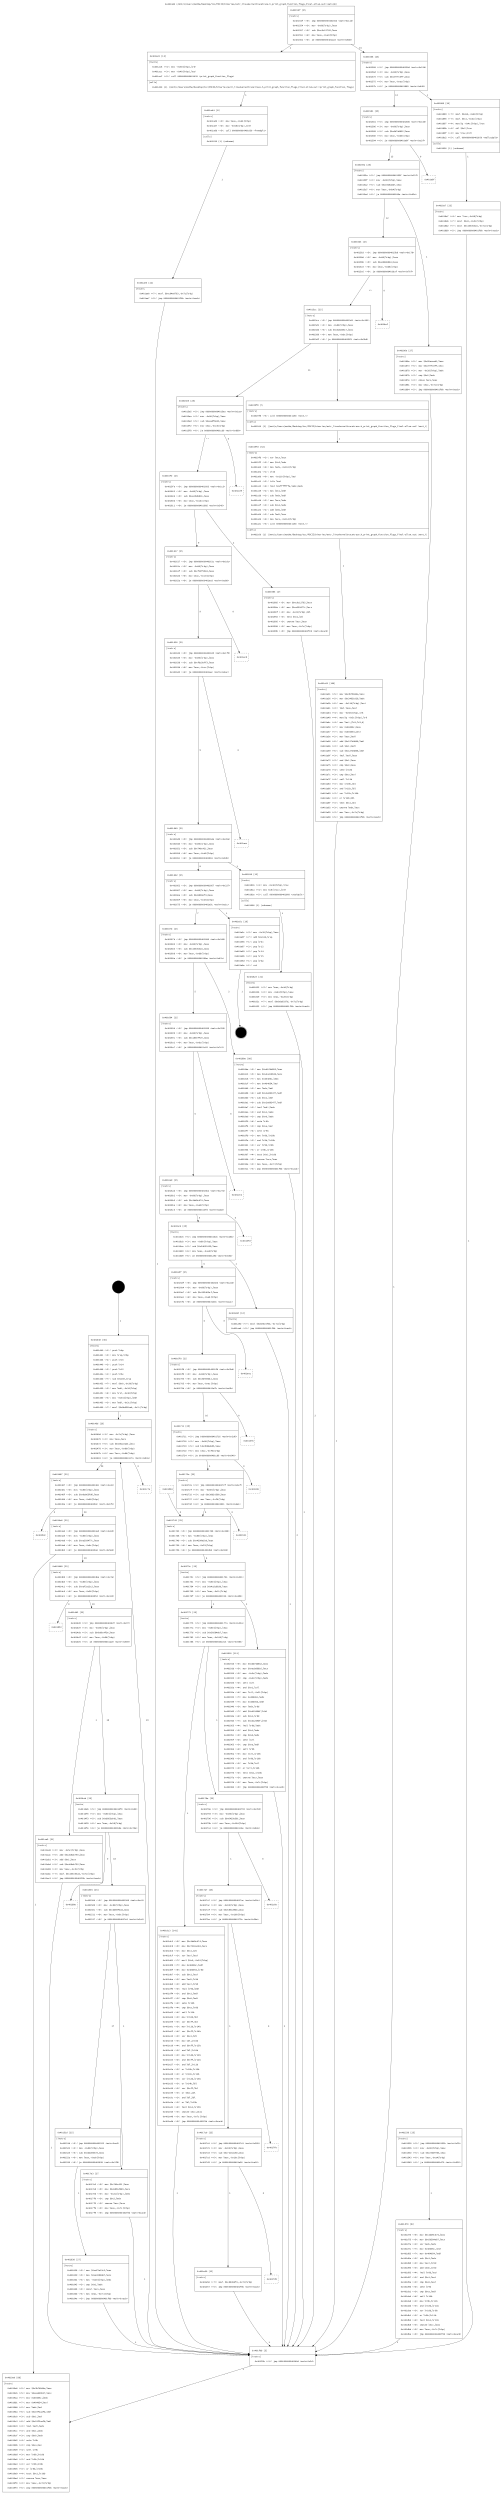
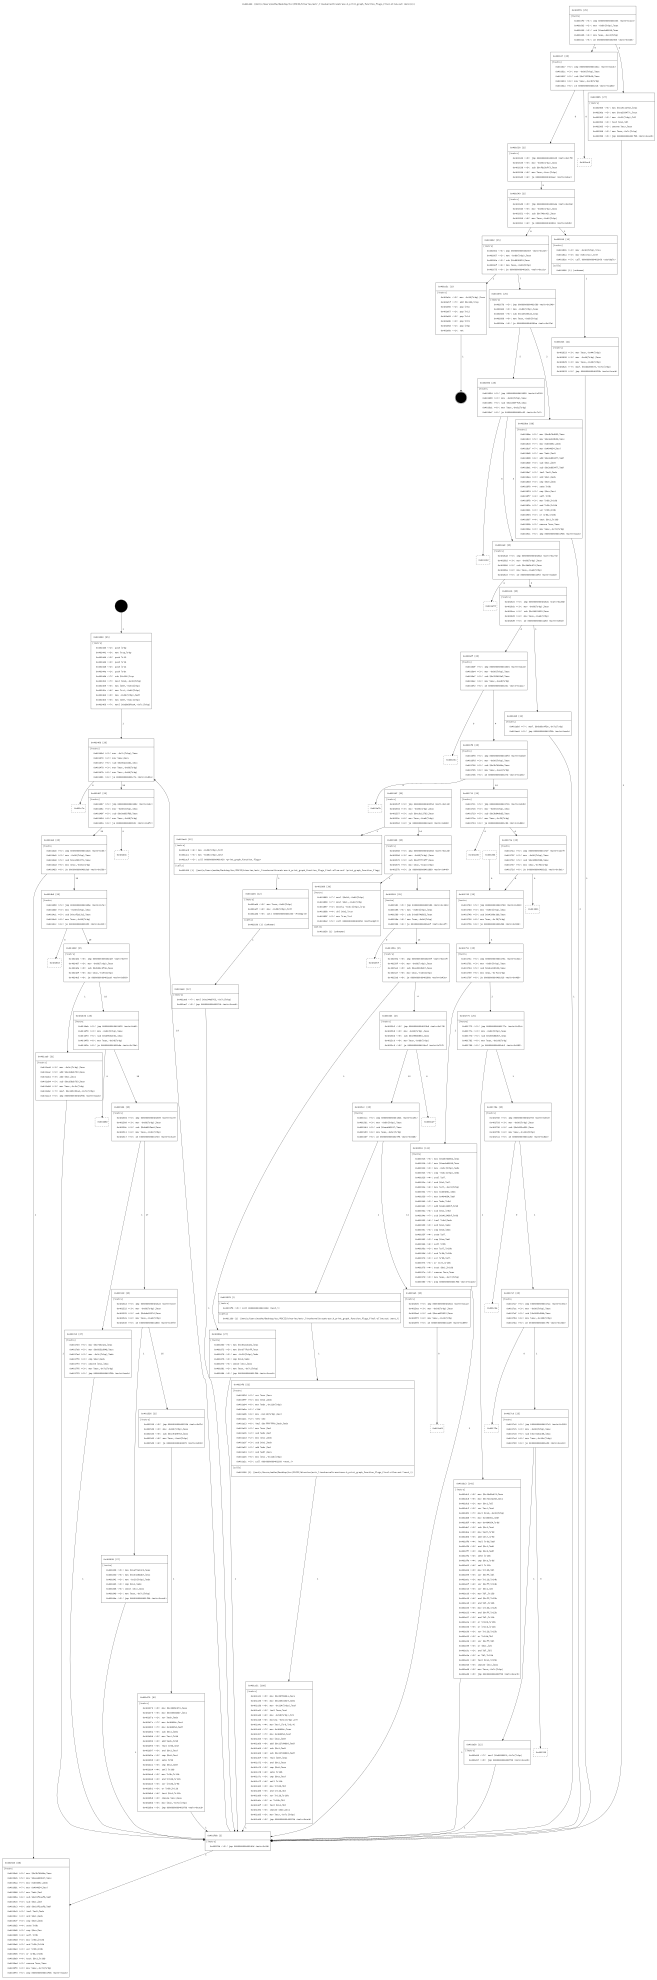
node "0x4018a7 [23]": removed
edge "0x4015e5 [25]" -> "0x4015fe [25]": removed, label "11"
node "0x401aec": removed
edge "0x40151d [25]" -> "0x401536 [25]": added, label "16"
